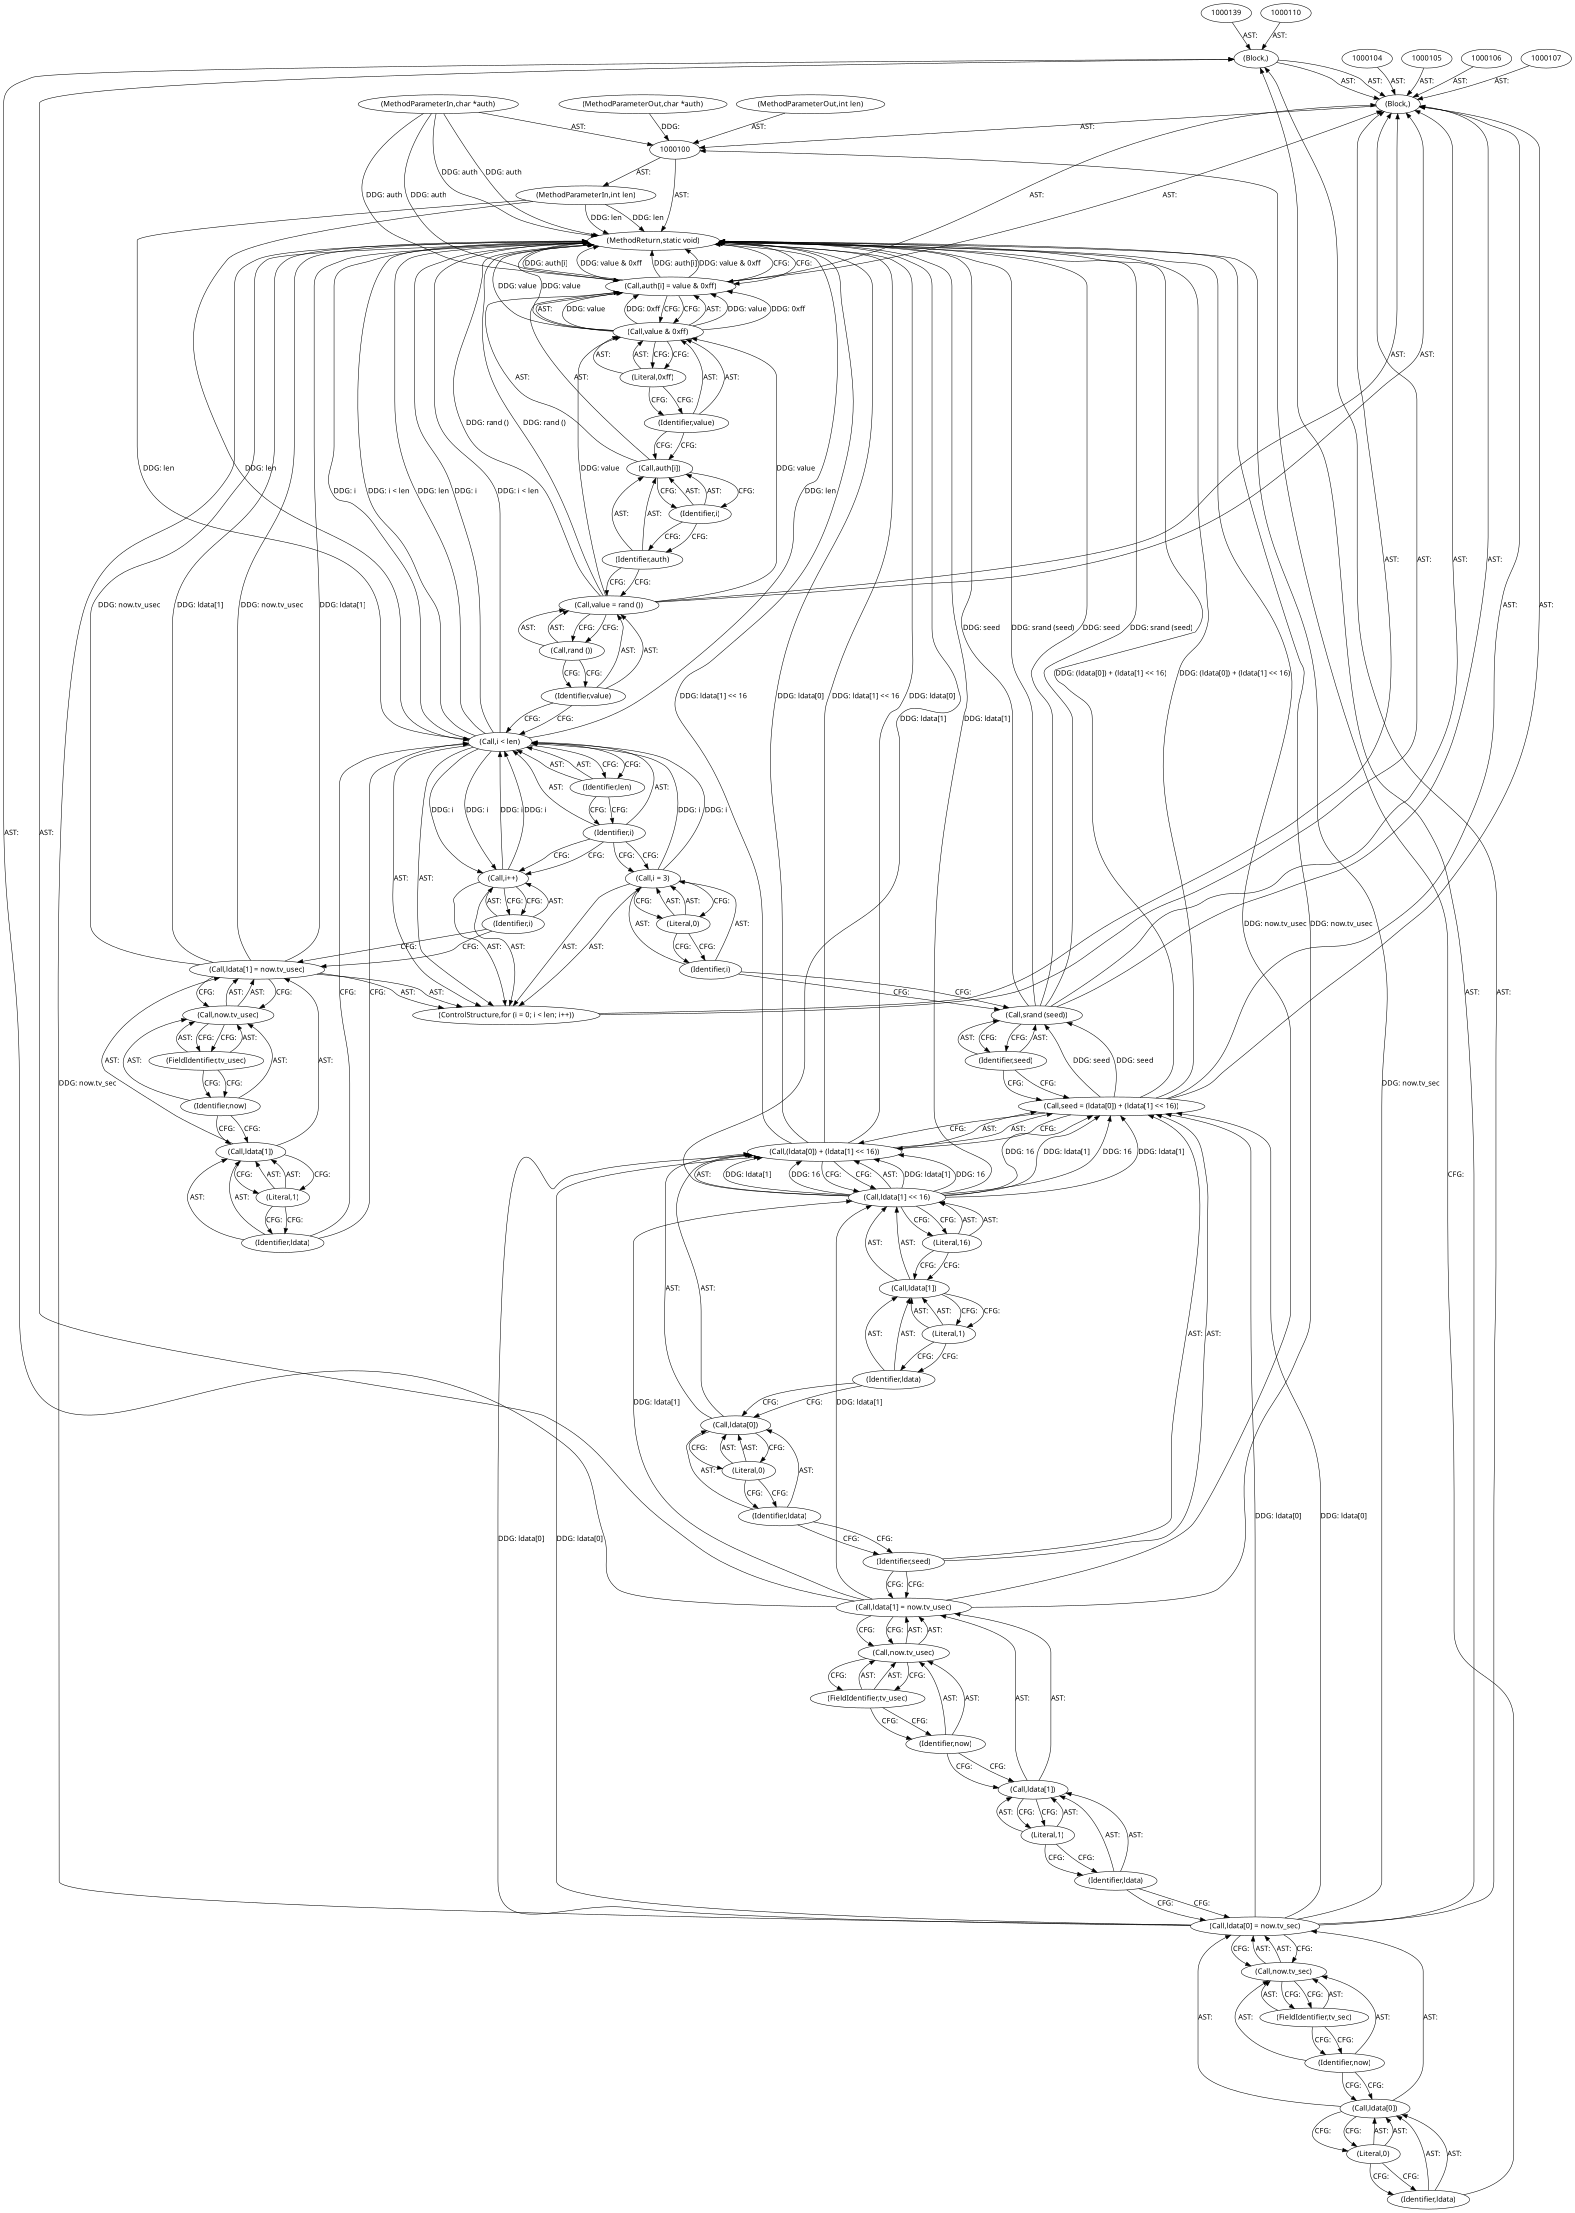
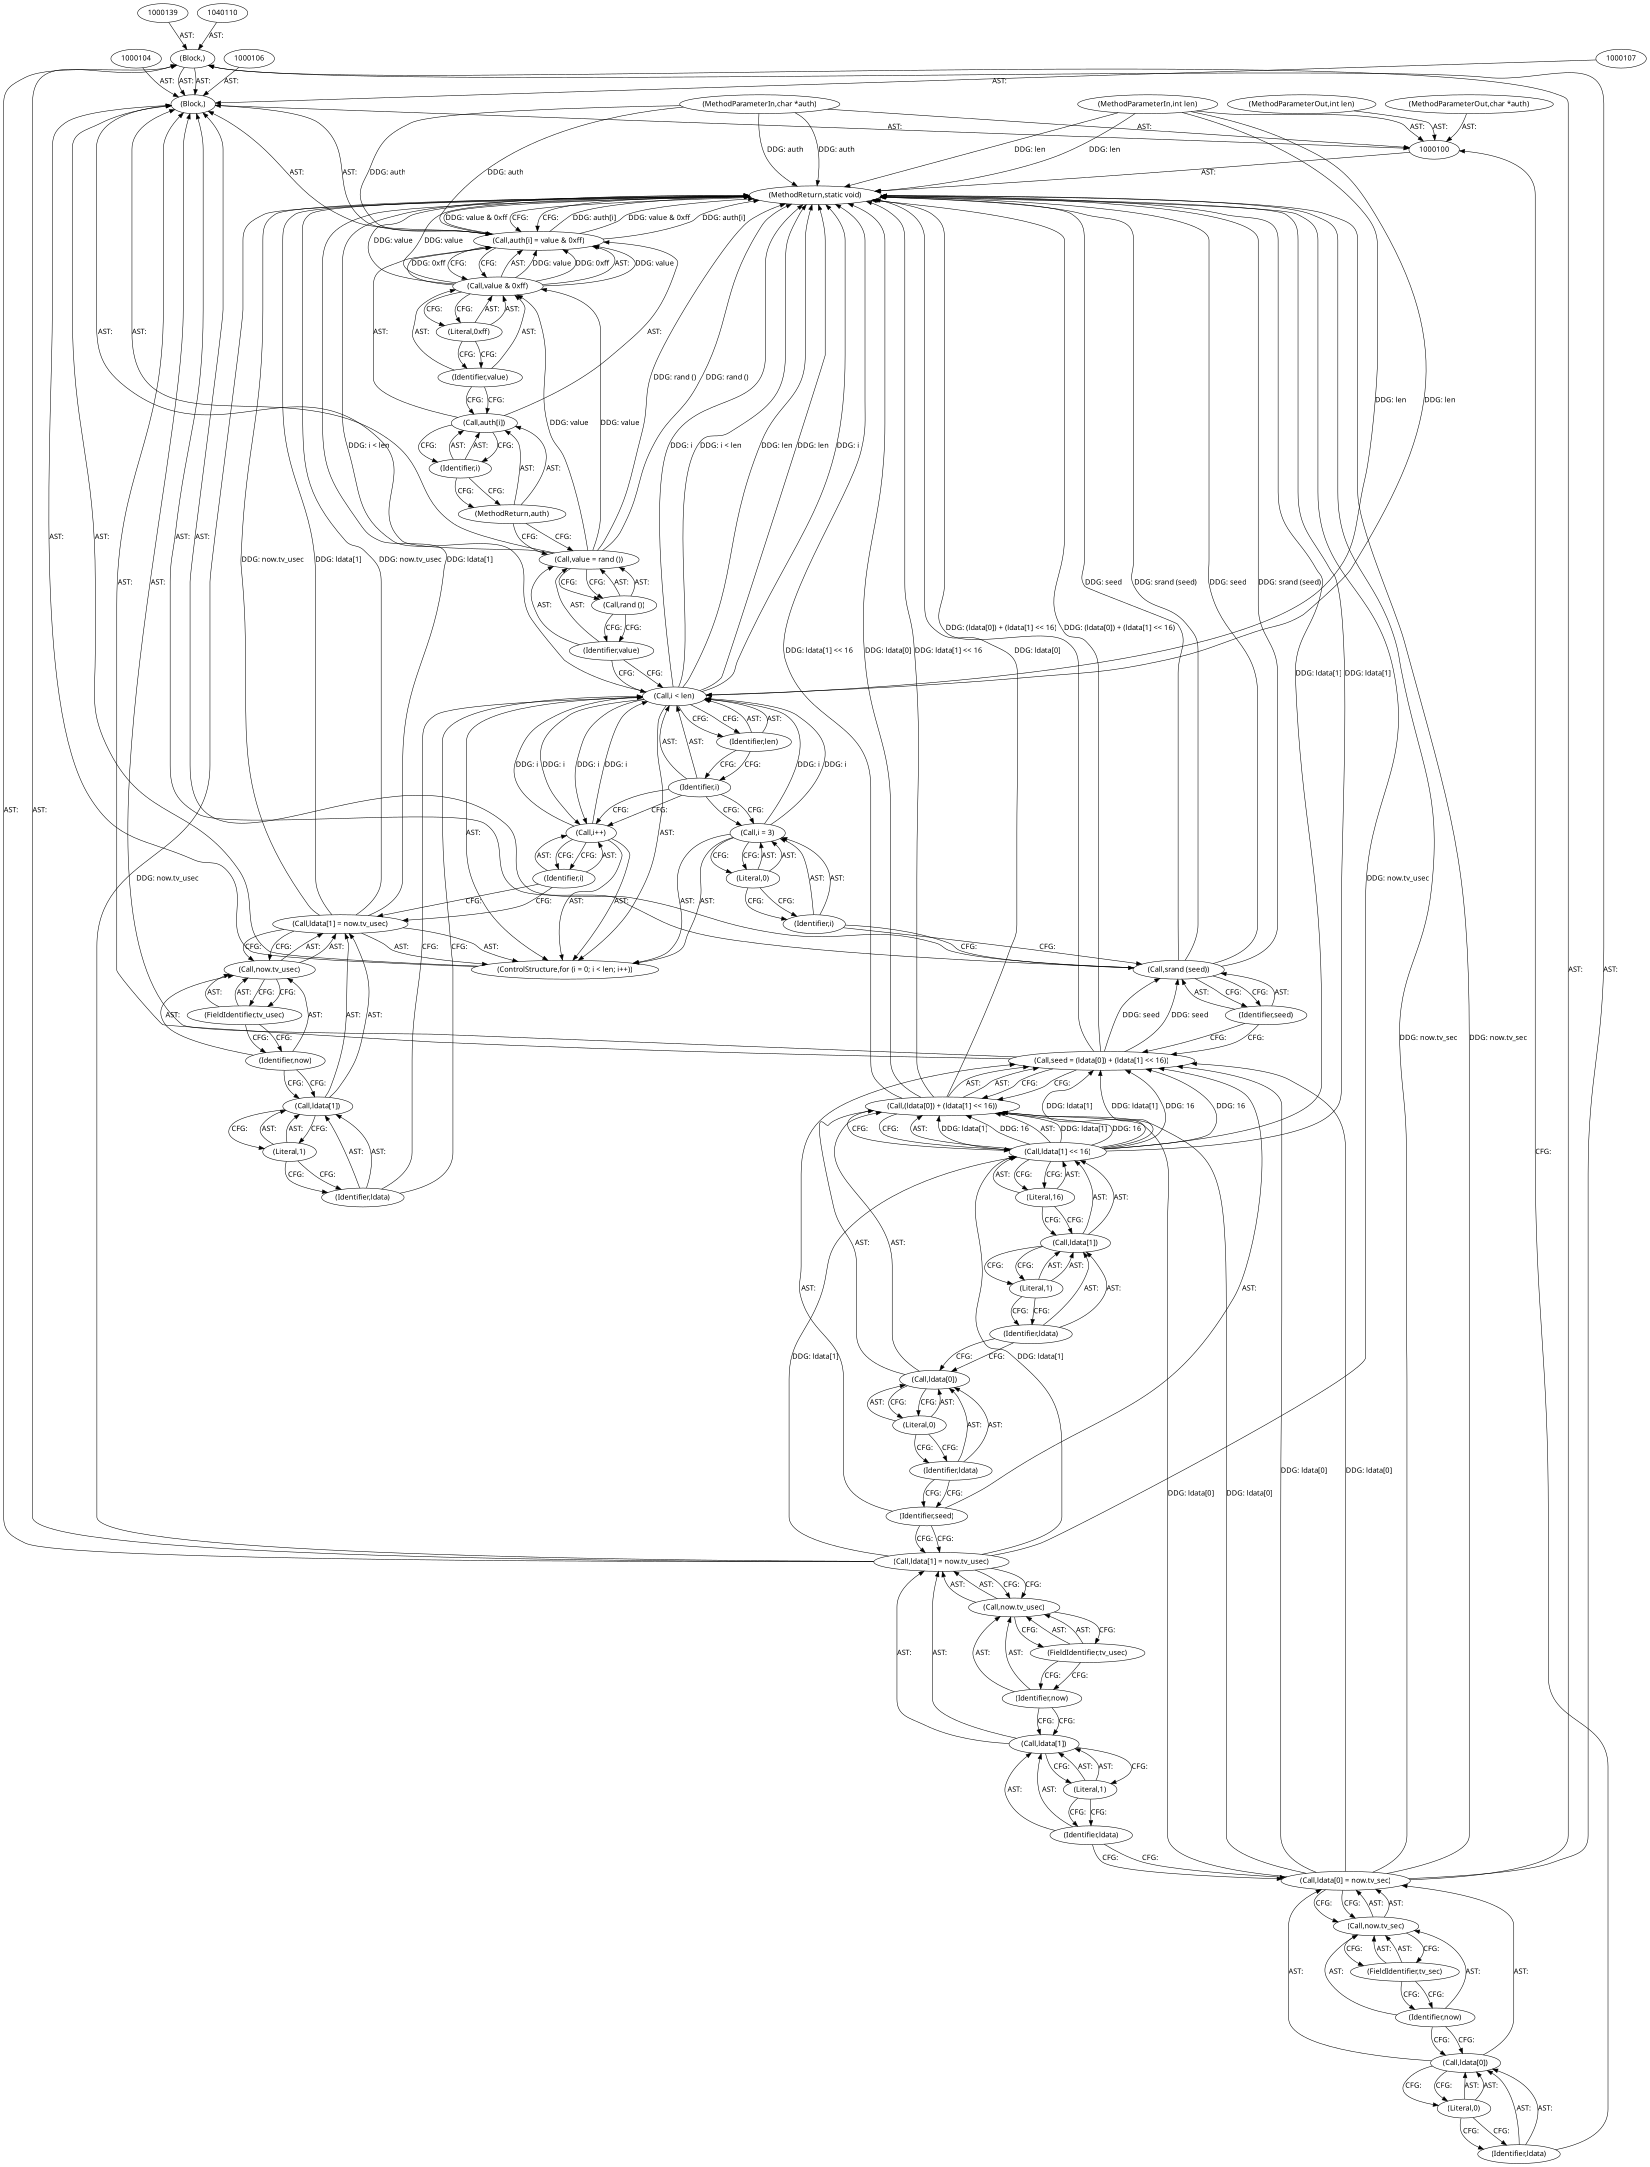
node "1000110": label "1000110" -> "1040110"
node "1000105": removed
edge "(MethodParameterOut,char *auth)" -> "1000100": label "DDG: " -> "AST: "
edge "1000100" -> "(MethodParameterIn,int len)": reversed
node "(Identifier,auth)": label "(Identifier,auth)" -> "(MethodReturn,auth)"
